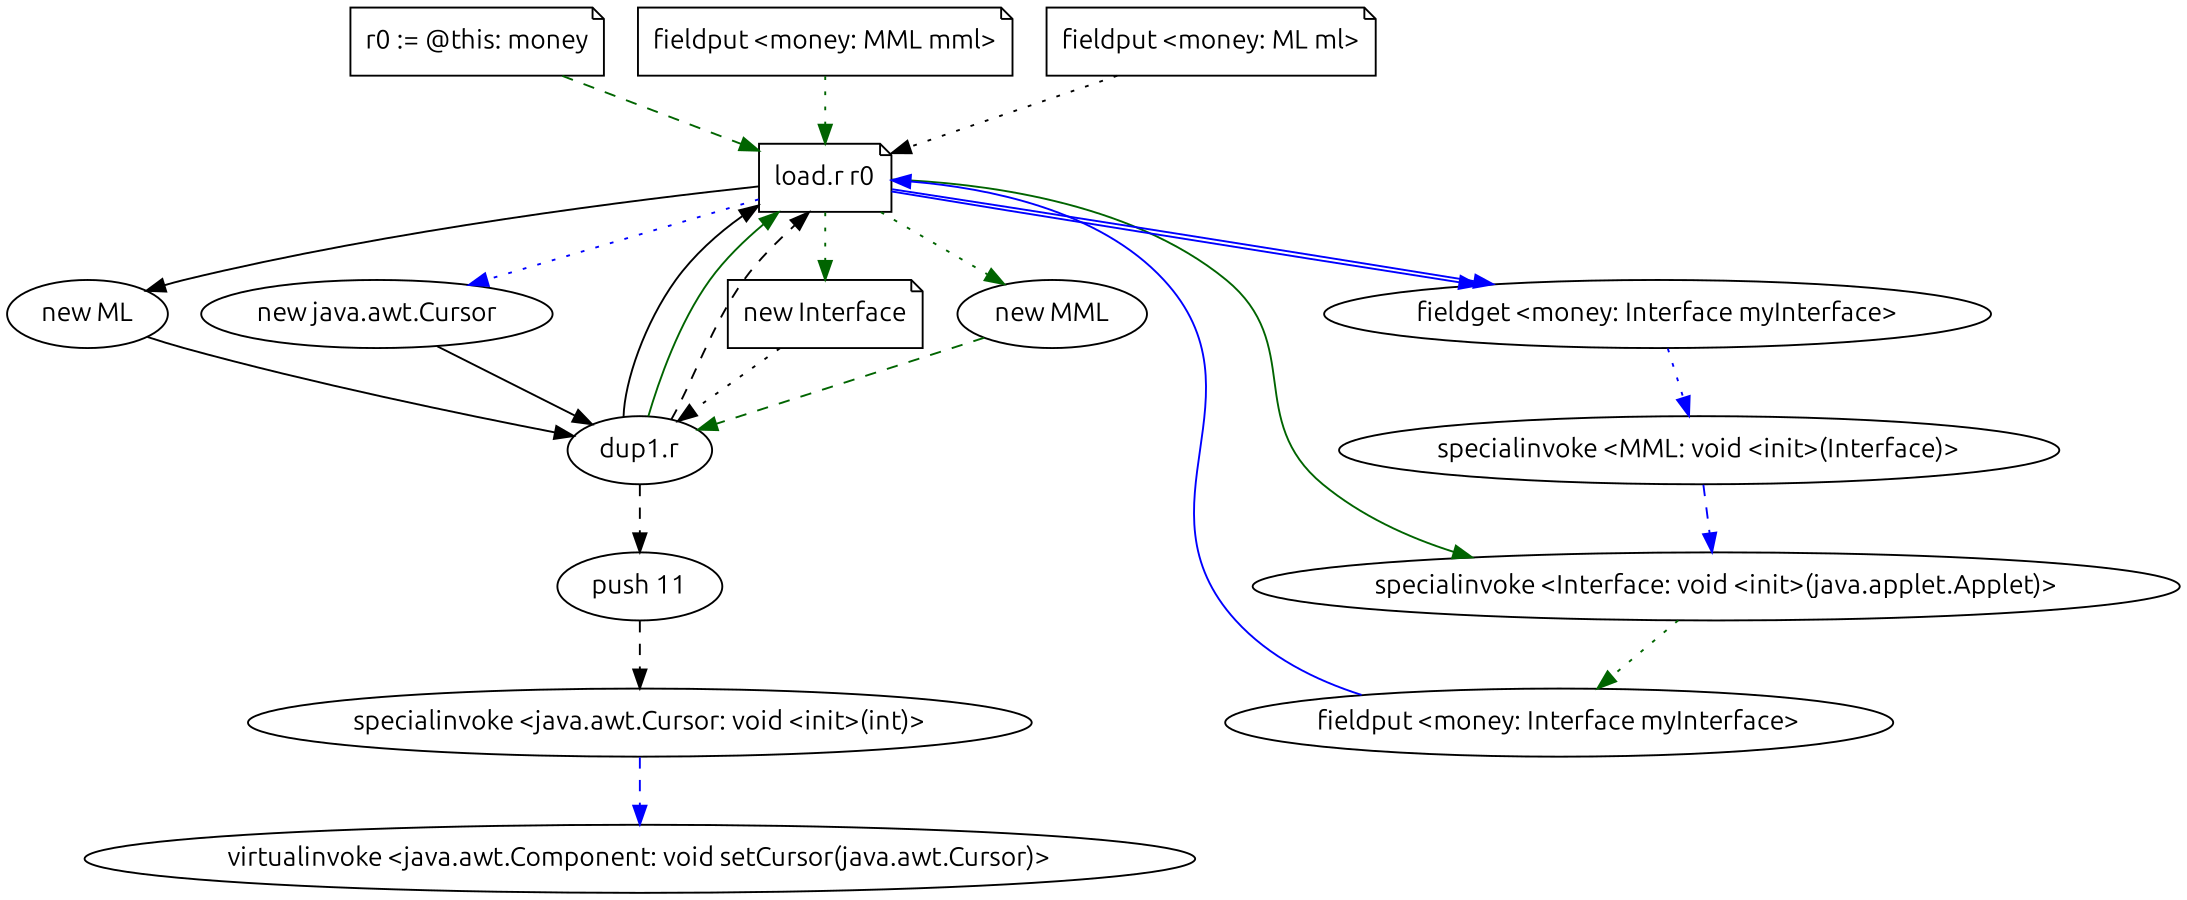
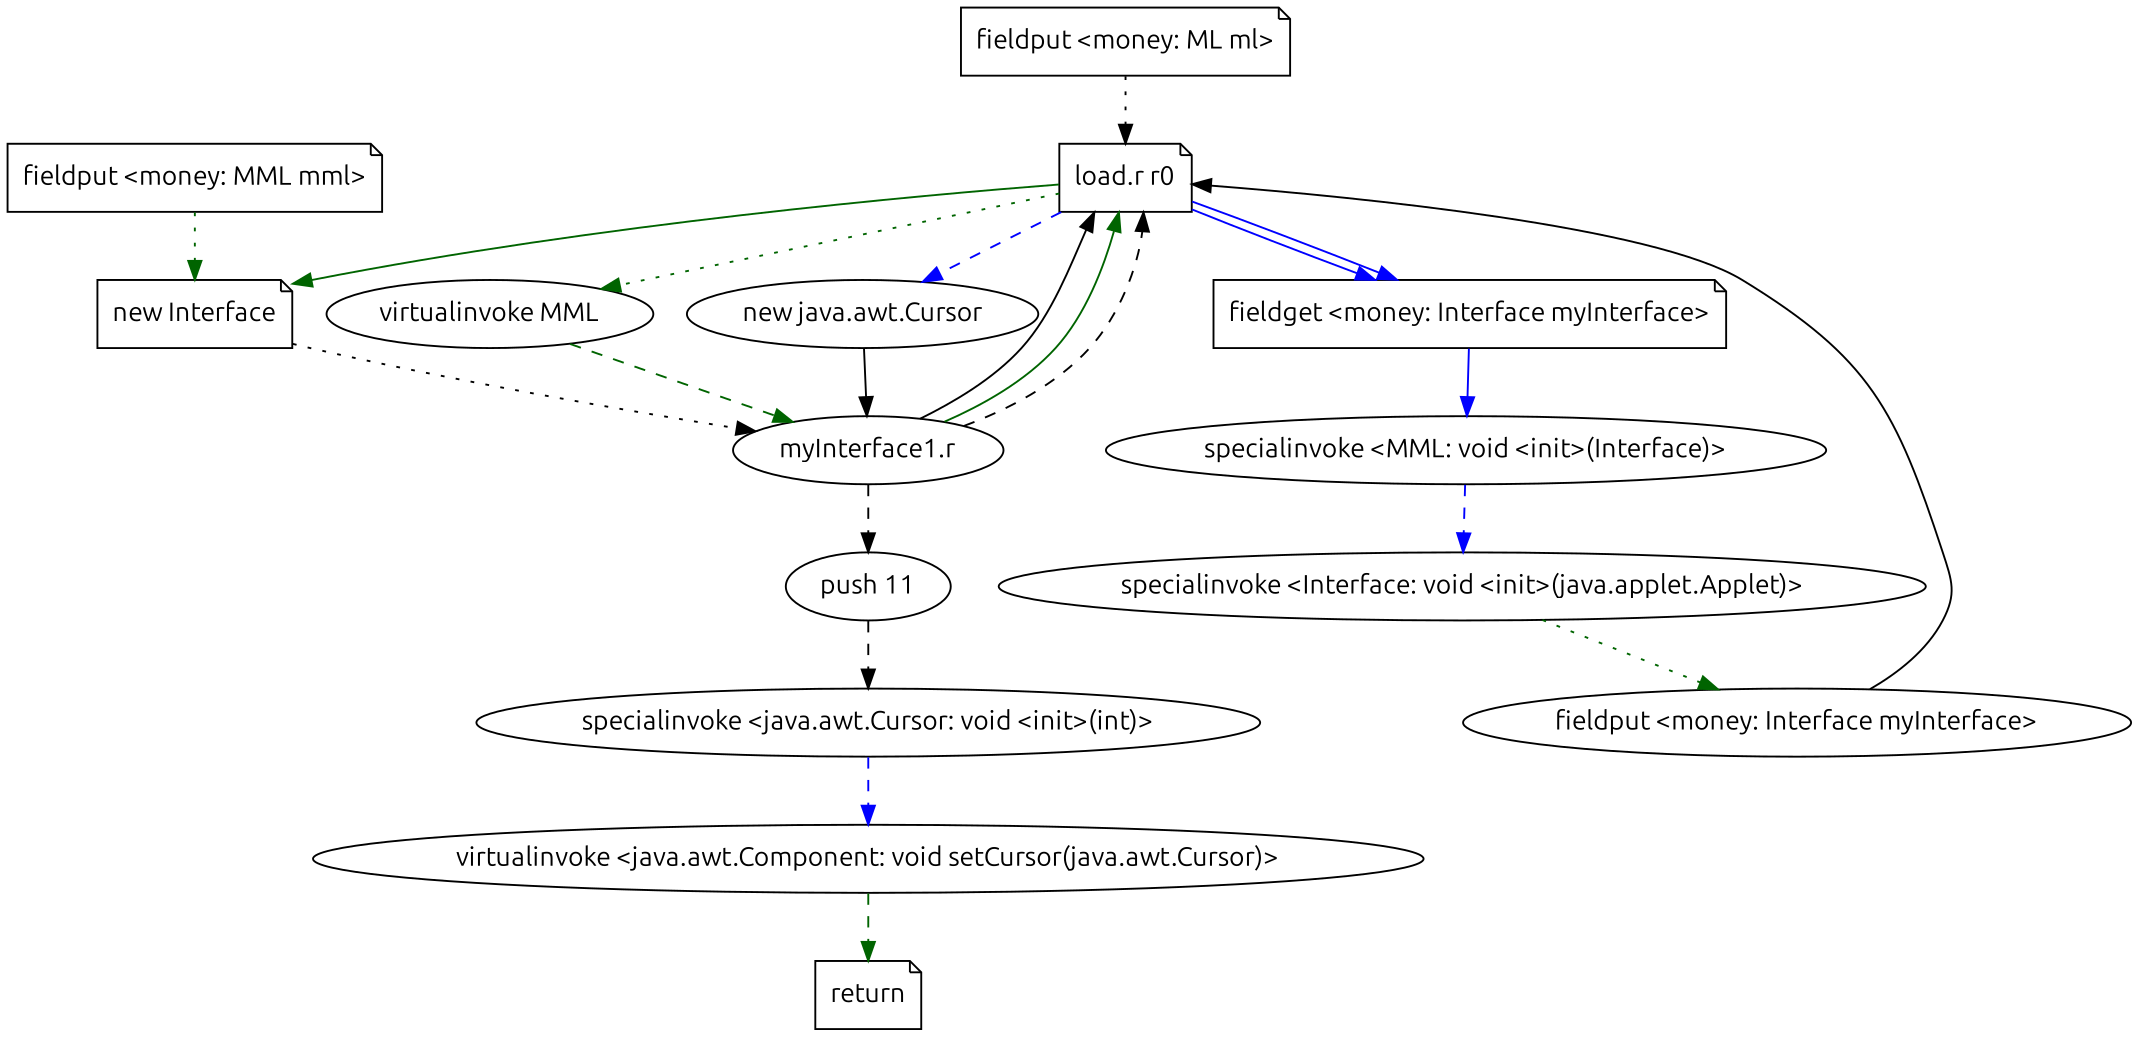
node "r0 := @this: money": removed
edge "fieldput <money: MML mml>" -> "load.r r0": now "fieldput <money: MML mml>" -> "new Interface"
edge "load.r r0" -> "new Interface": style dotted -> solid
edge "load.r r0" -> "new java.awt.Cursor": style dotted -> dashed
edge "load.r r0" -> "specialinvoke <Interface: void <init>(java.applet.Applet)>": removed
node "new ML": removed
node "new MML": label "new MML" -> "virtualinvoke MML"
node "fieldget <money: Interface myInterface>": shape ellipse -> note
edge "fieldget <money: Interface myInterface>" -> "specialinvoke <MML: void <init>(Interface)>": style dotted -> solid
edge "fieldput <money: Interface myInterface>" -> "load.r r0": color blue -> black
node "dup1.r": label "dup1.r" -> "myInterface1.r"
node "return": added
